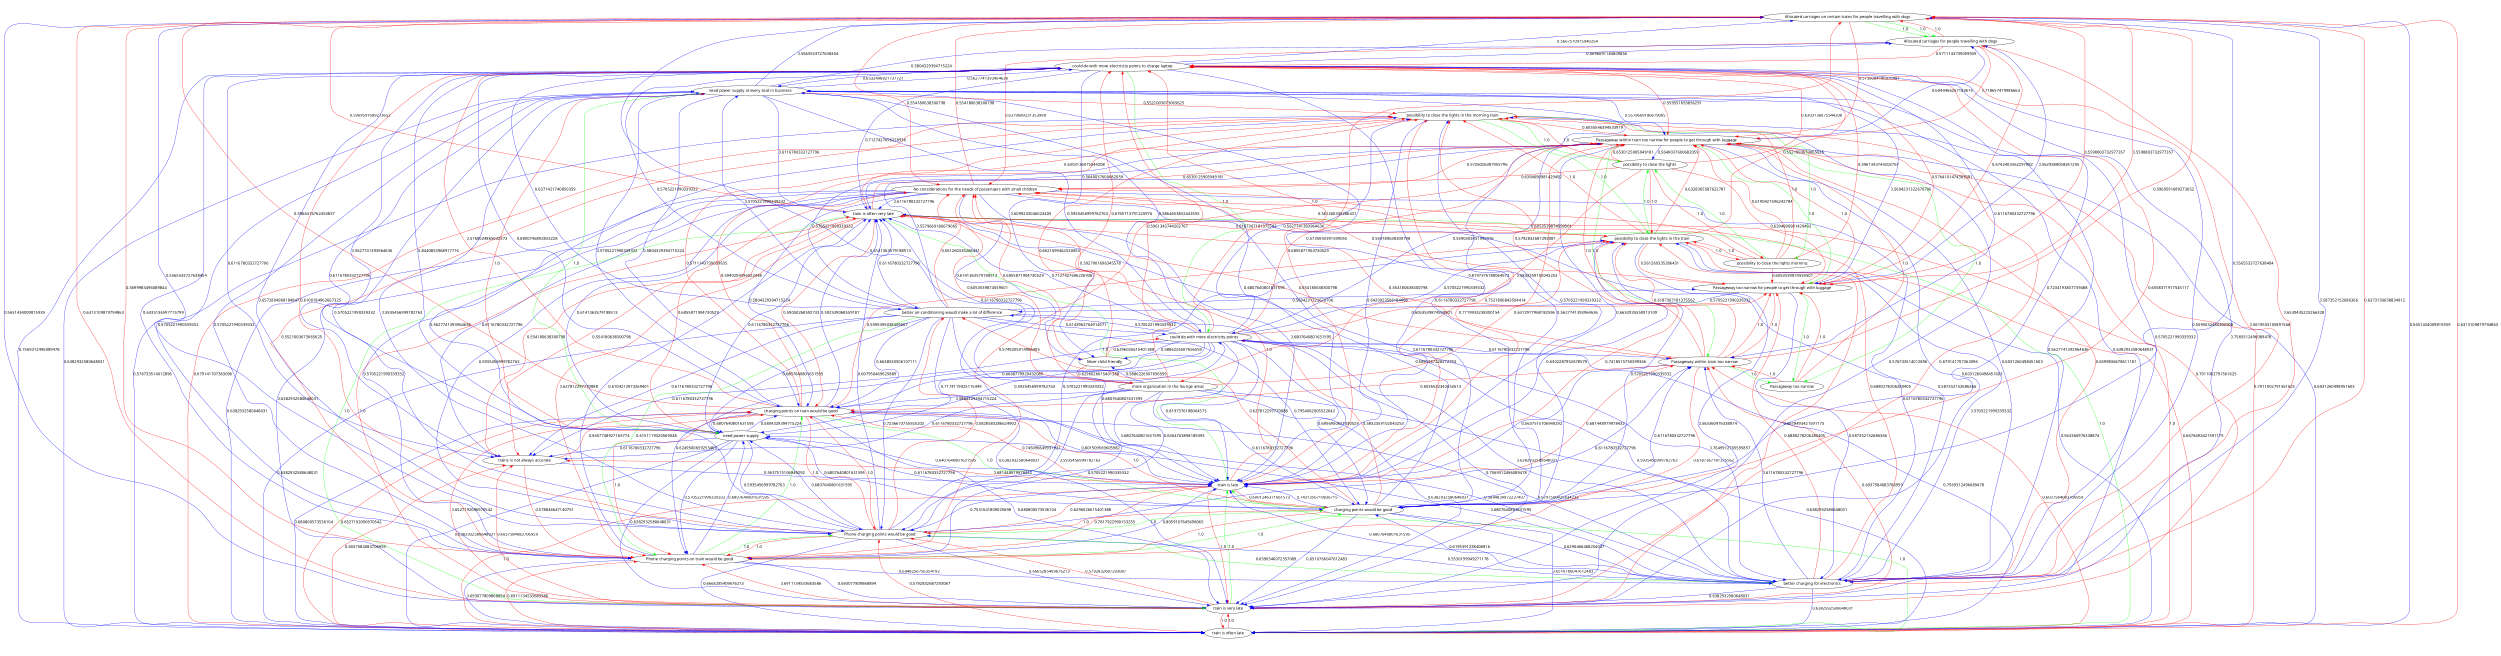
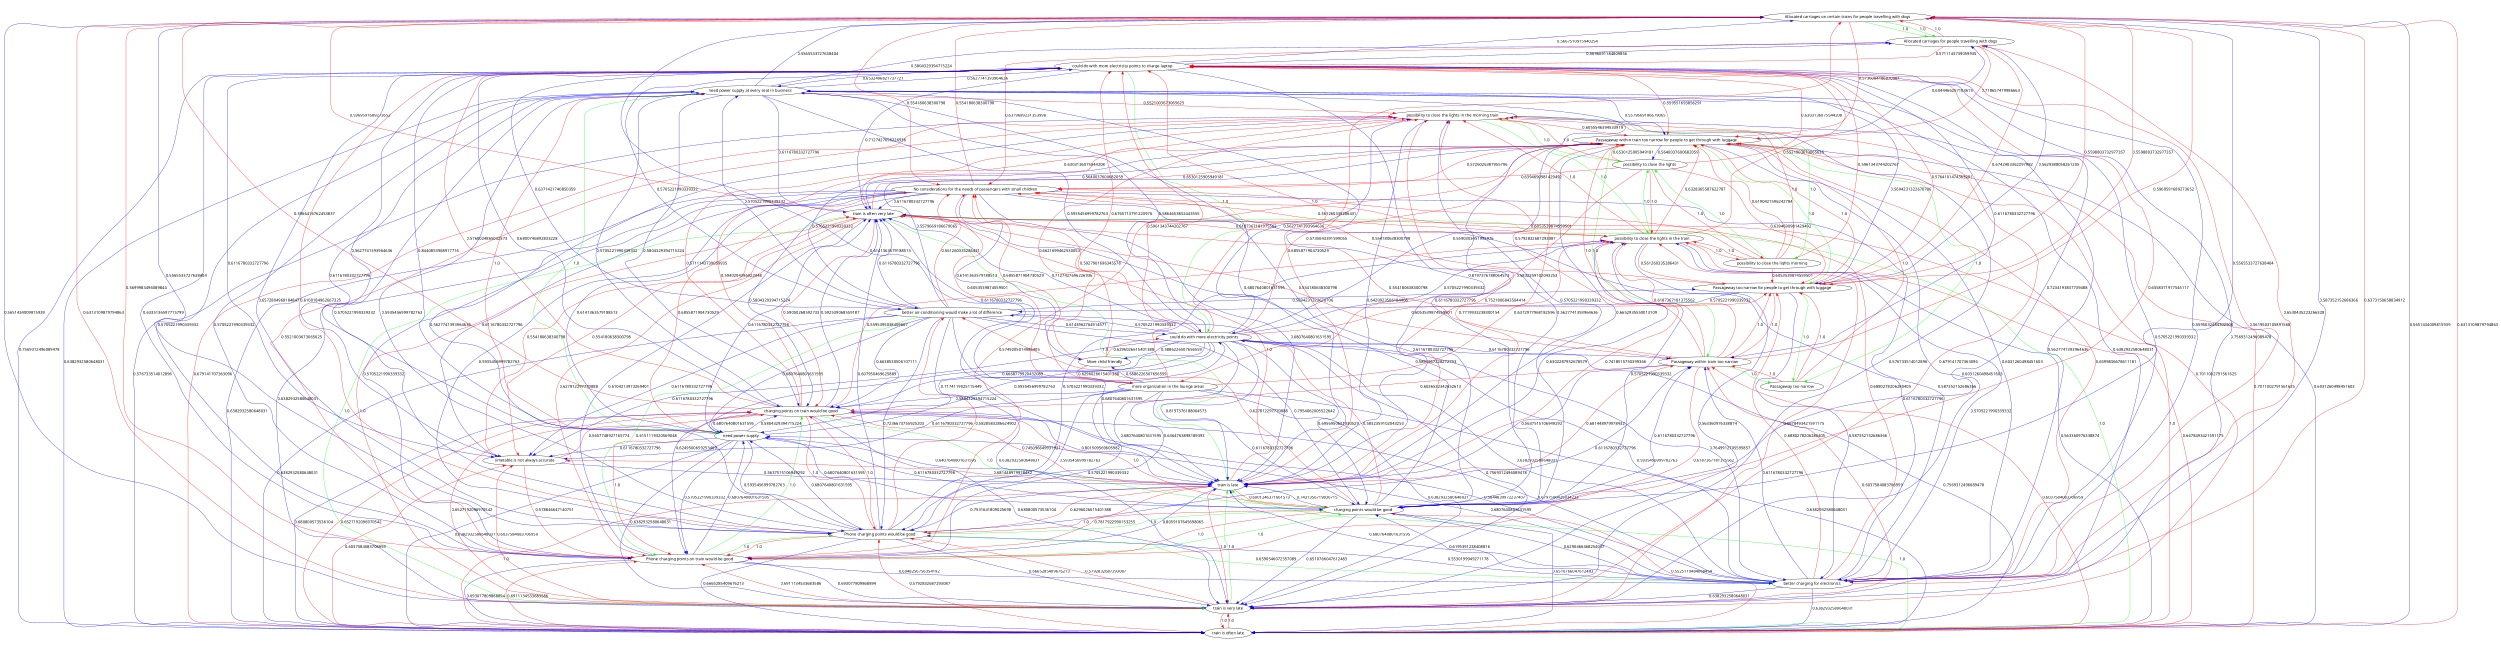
edge "could do with more electricity points to charge laptop" -> "More child friendly": removed, label "0.6099233046023405"
node "trains is not always accurate": label "trains is not always accurate" -> "timetable is not always accurate"
edge "train is often late" -> "charging points would be good": added, label "0.5525119484068454"
